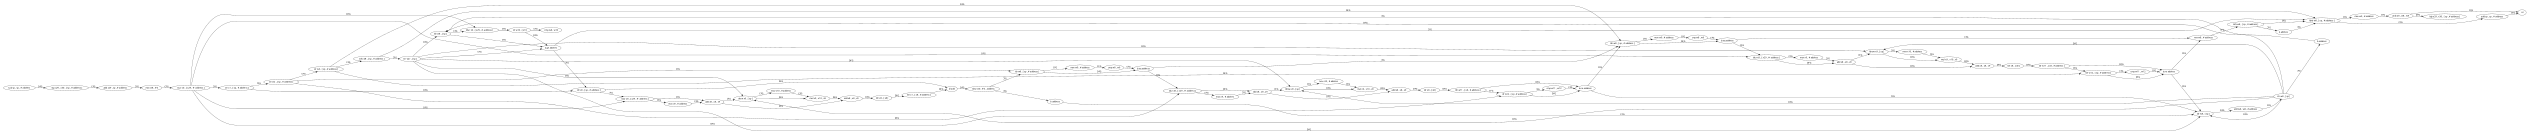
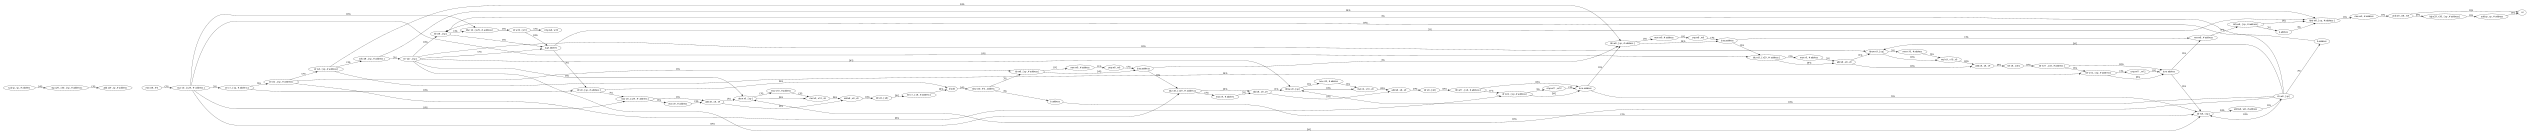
edge "ldrb w8 , [ sp , # address ]" -> "add sp , sp , # address": now "ldp x29 , x30 , [ sp , # address ]" -> "add sp , sp , # address"
edge "add x29 , sp , # address" -> "mov w8 , # 0": removed, label "CFG"
